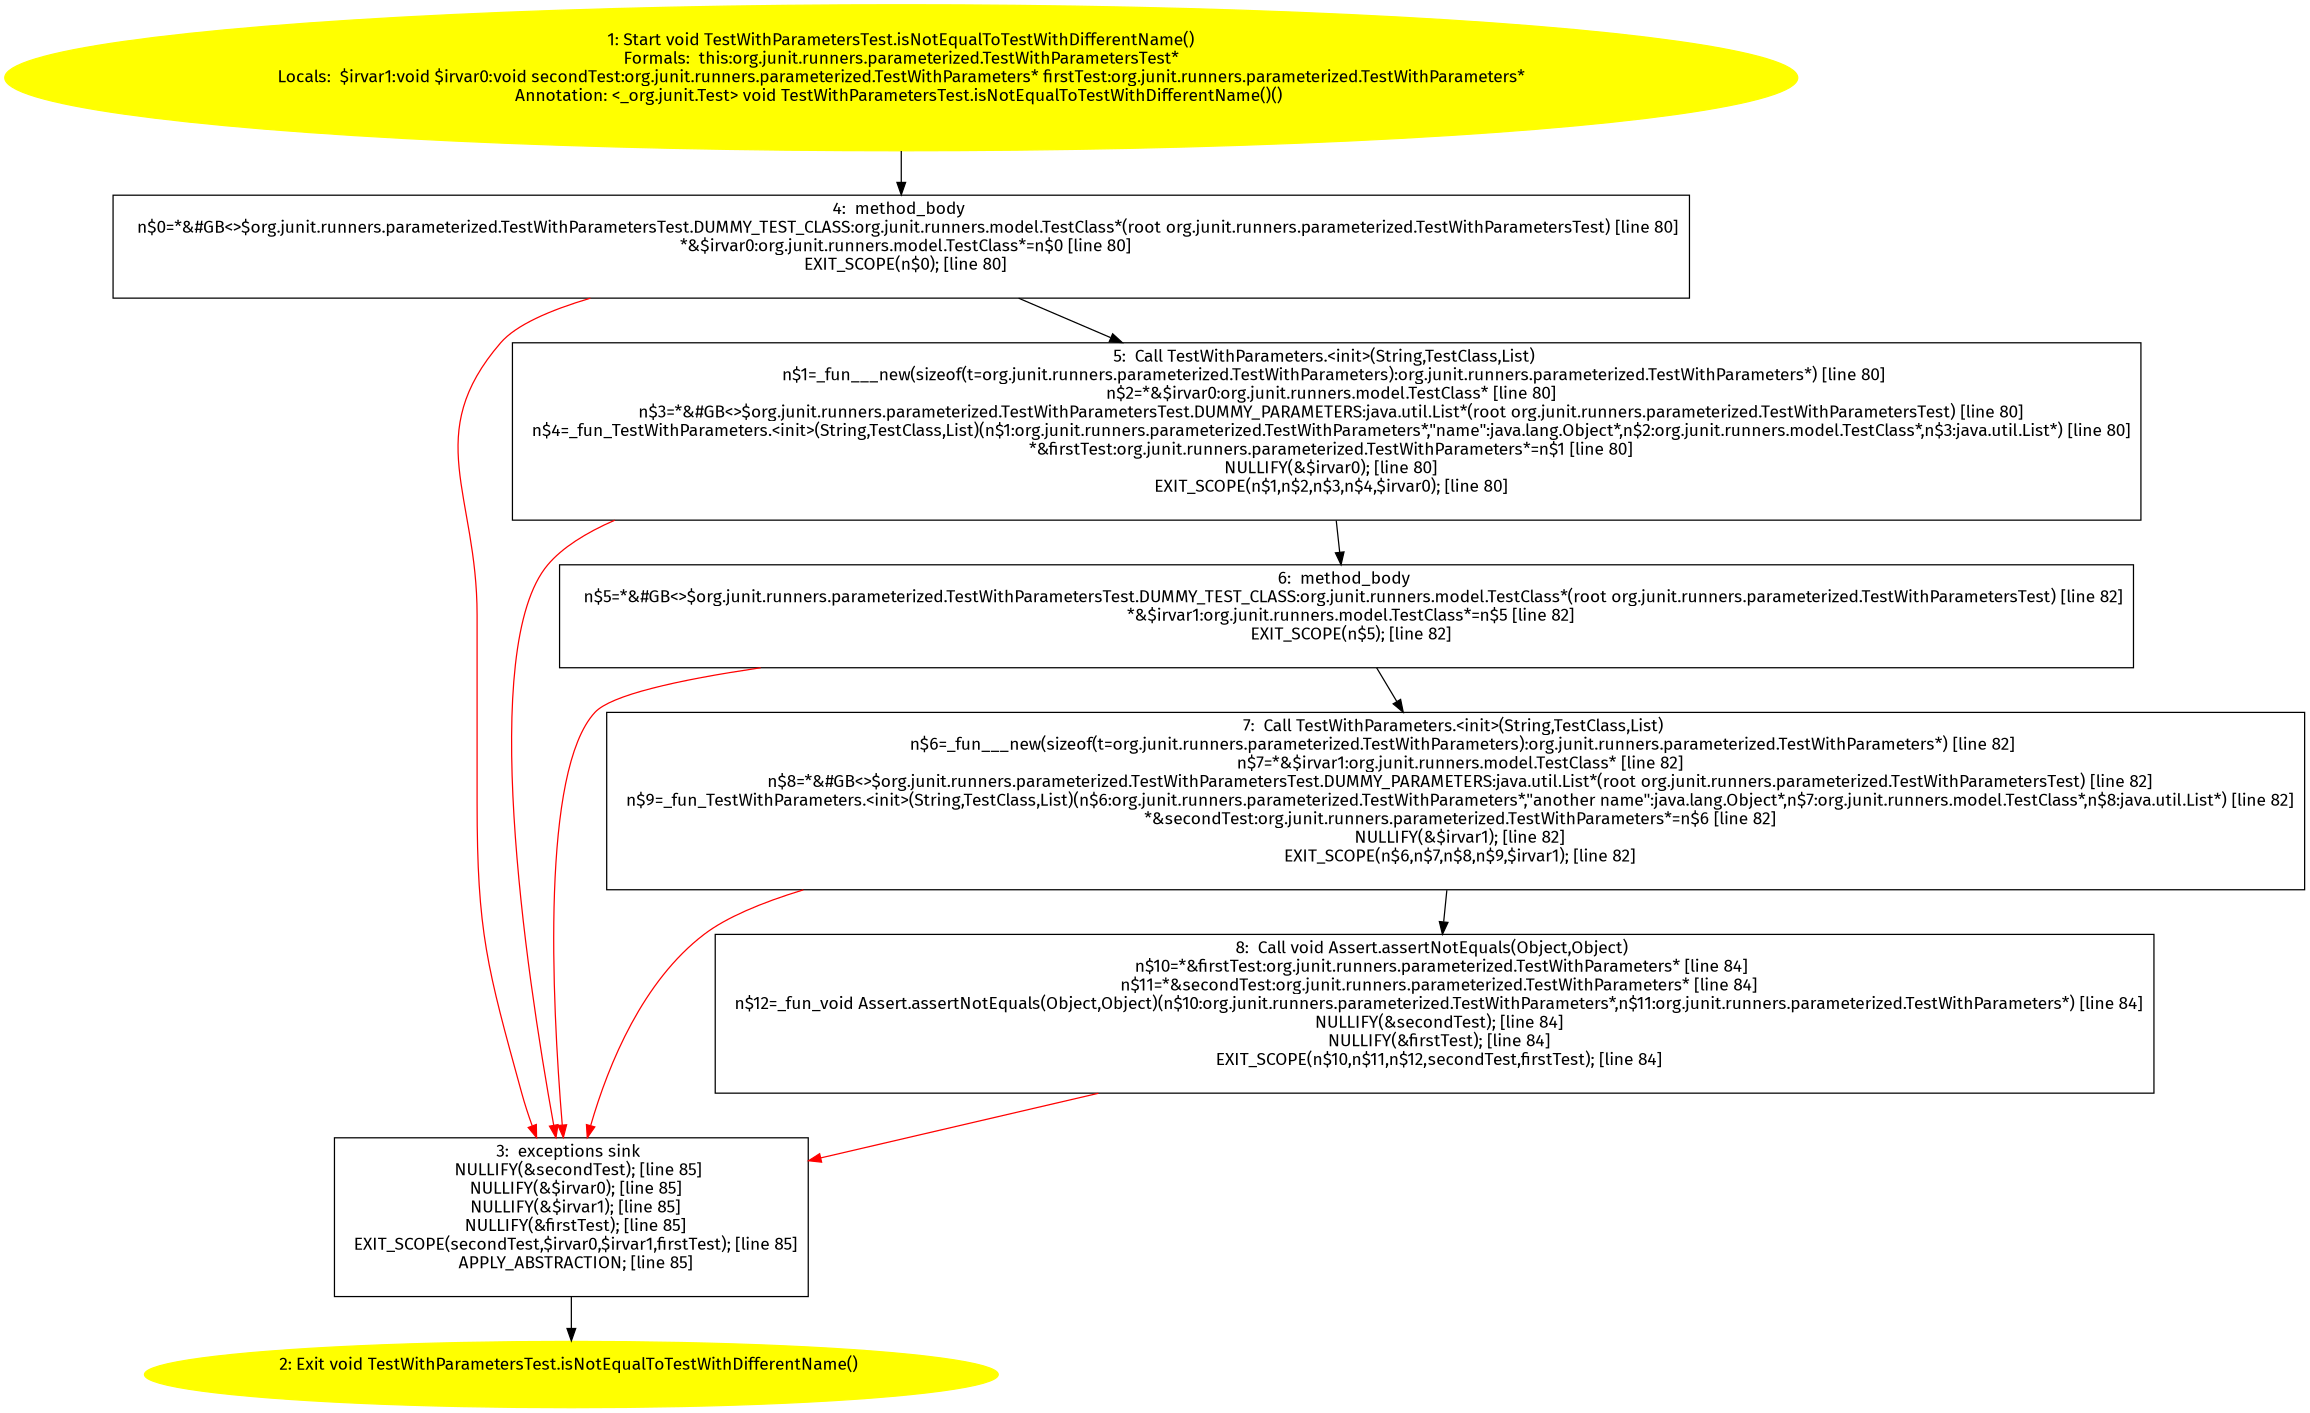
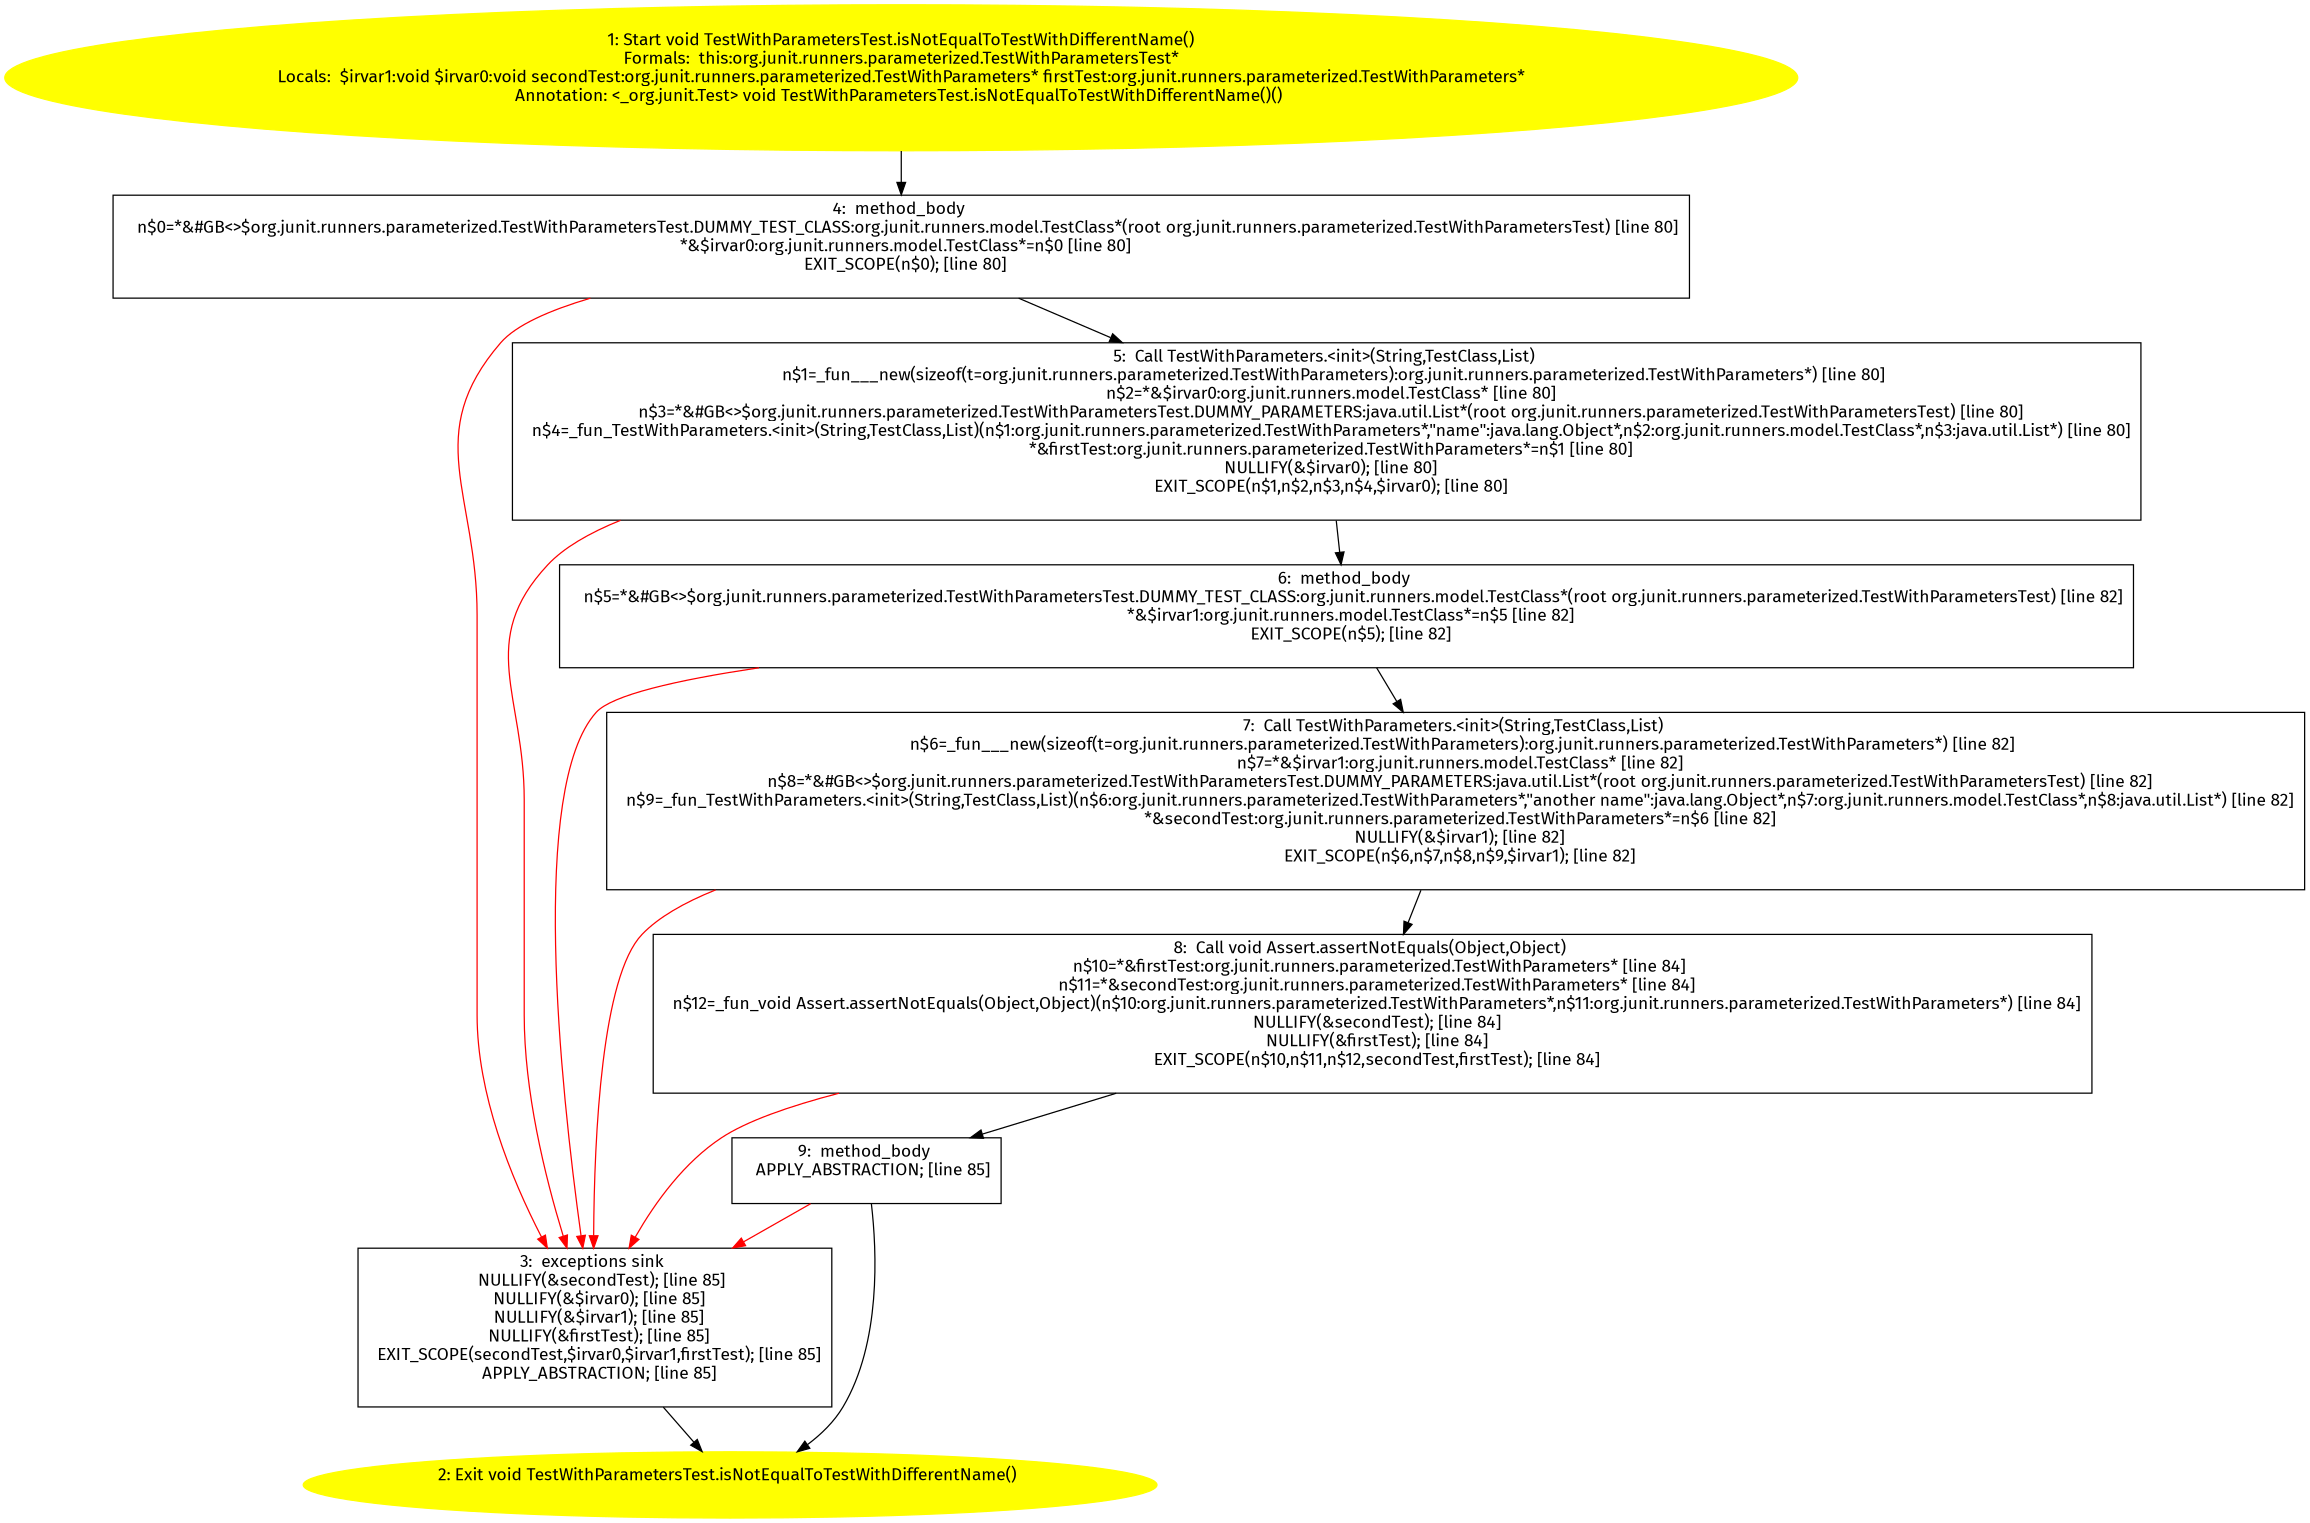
node "9:  method_body APPLY_ABSTRACTION; [line 85]": added
